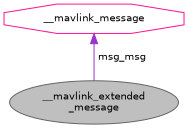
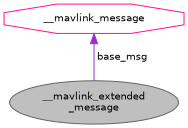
edge "__mavlink_extended _message" -> "__mavlink_message": label " msg_msg" -> " base_msg"
